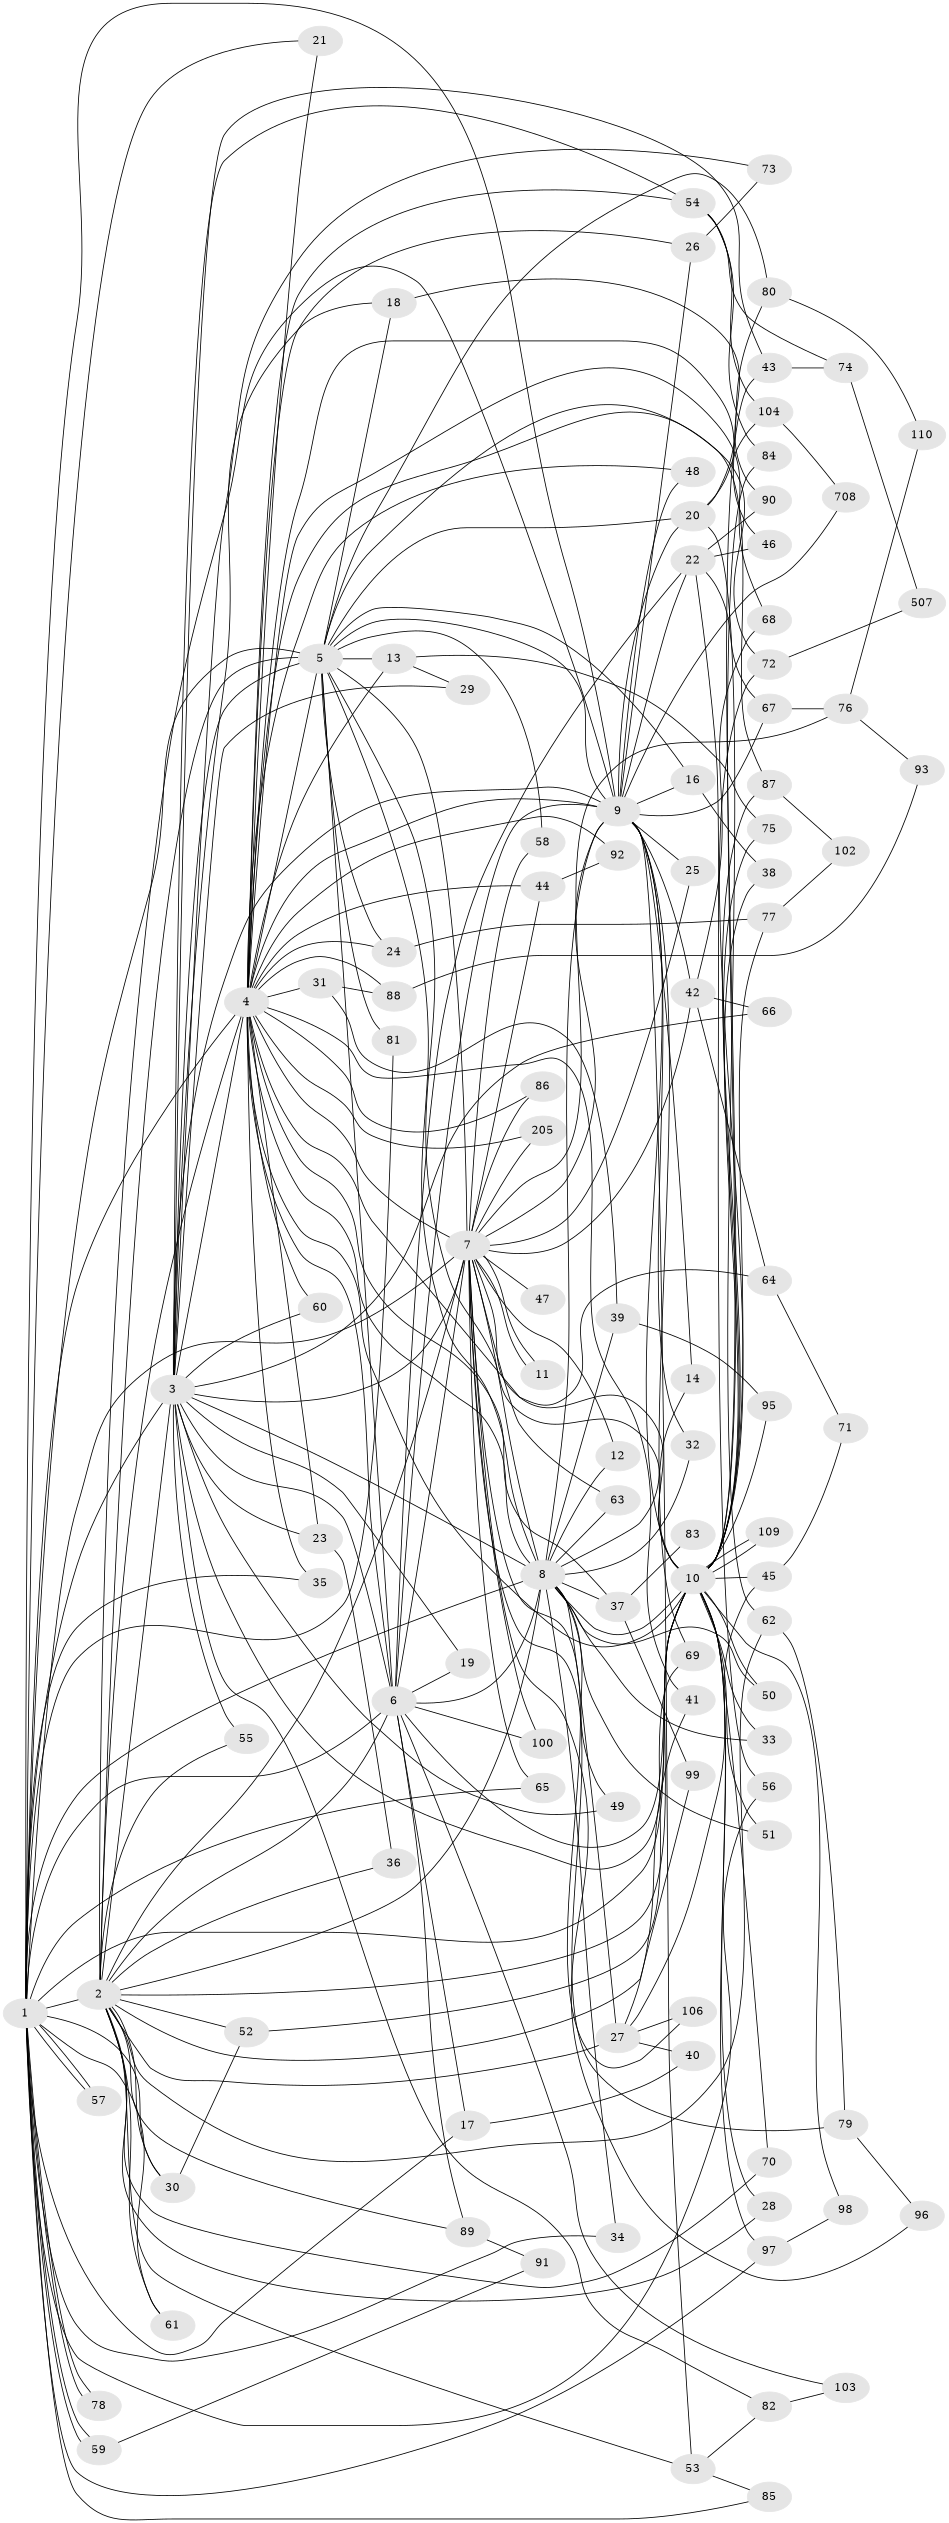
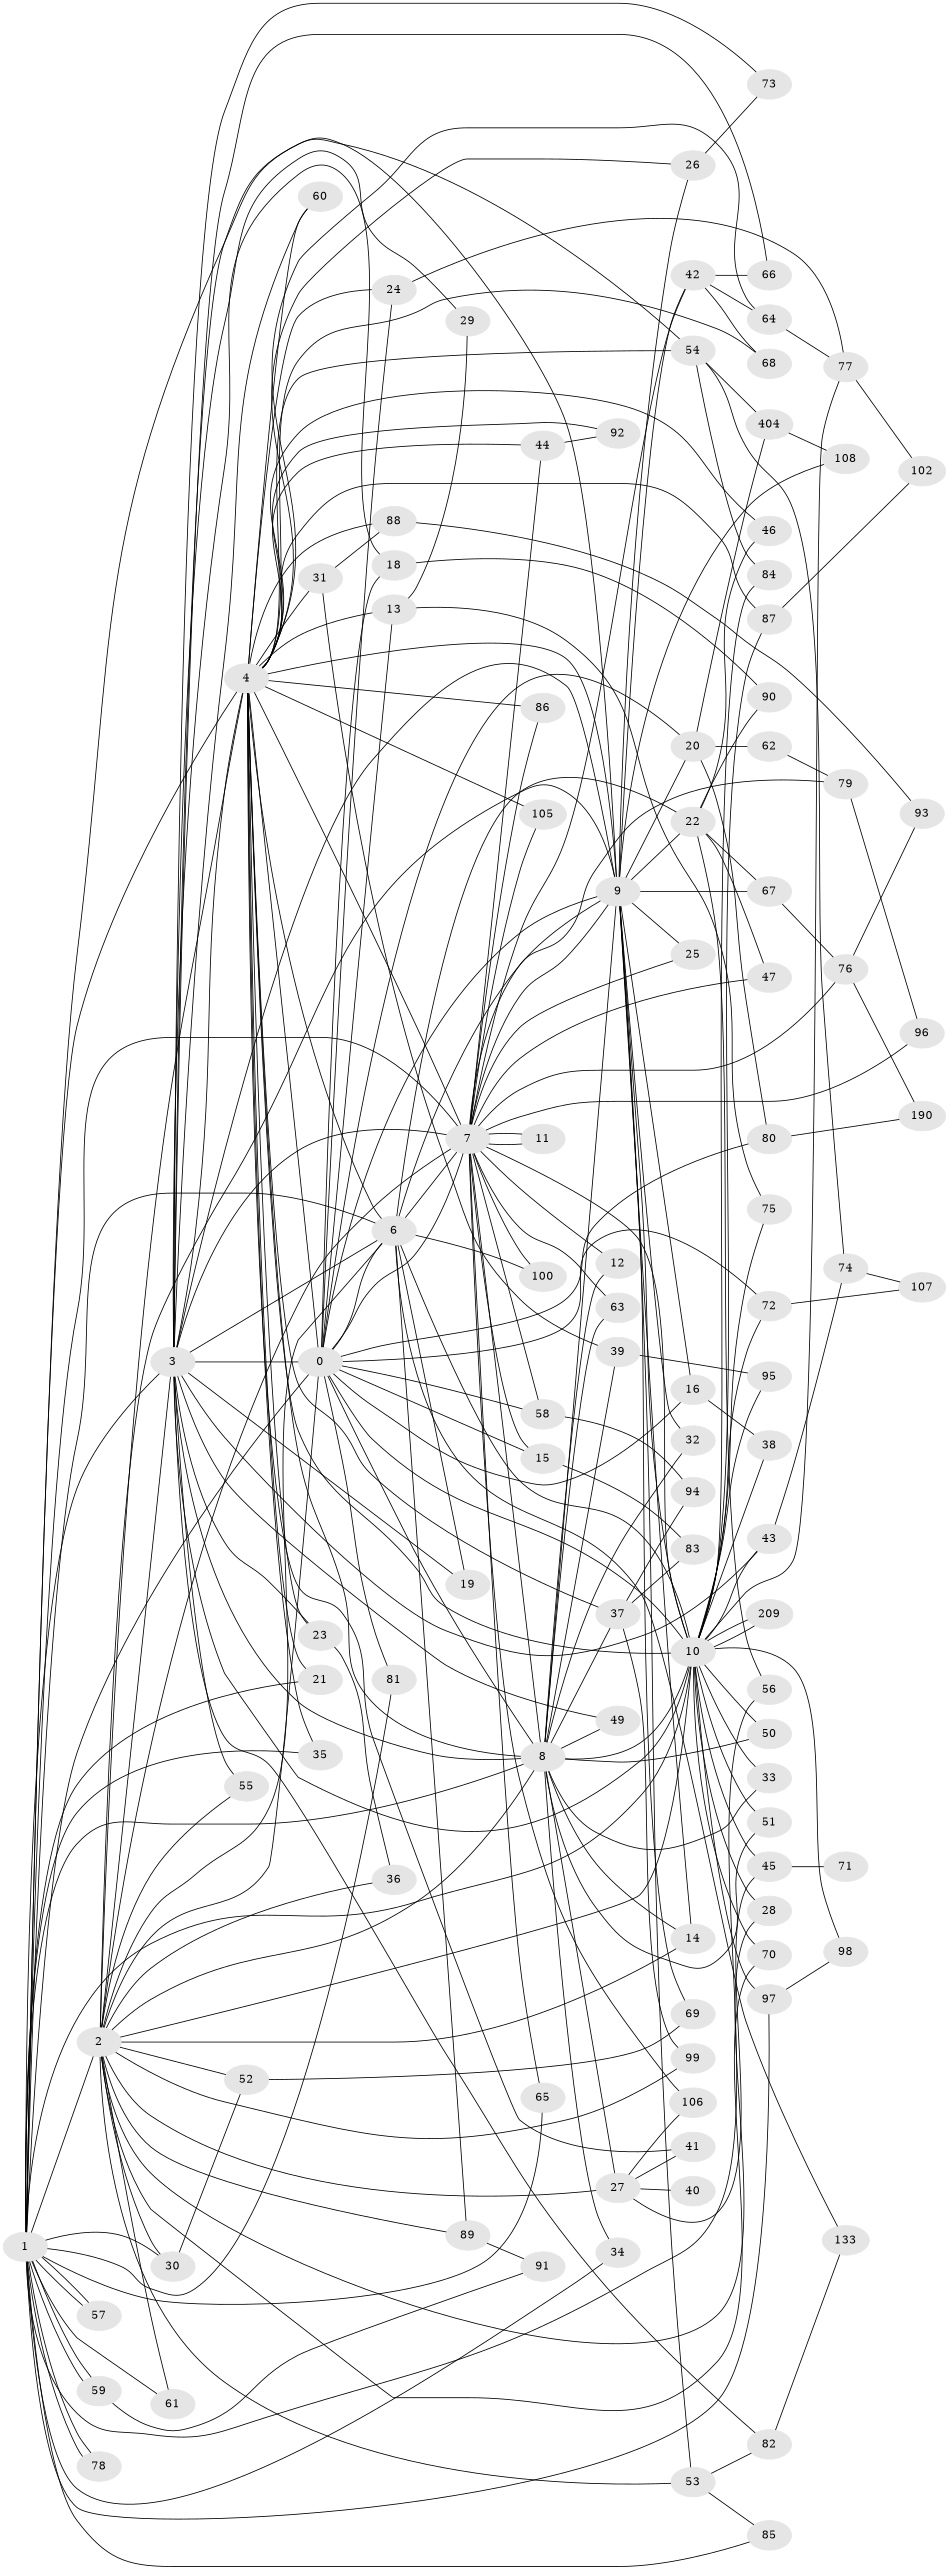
node "104": label "104" -> "404"
node "110": label "110" -> "190"
node "48": removed
node "708": label "708" -> "108"
node "507": label "507" -> "107"
node "5": label "5" -> "0"
edge "22" -- "47": added
node "205": label "205" -> "105"
edge "64" -- "71": now "64" -- "77"
node "15": added
node "94": added
node "109": label "109" -> "209"
edge "8" -- "6": removed
node "17": removed
edge "62" -- "2": now "14" -- "2"
node "103": label "103" -> "133"
